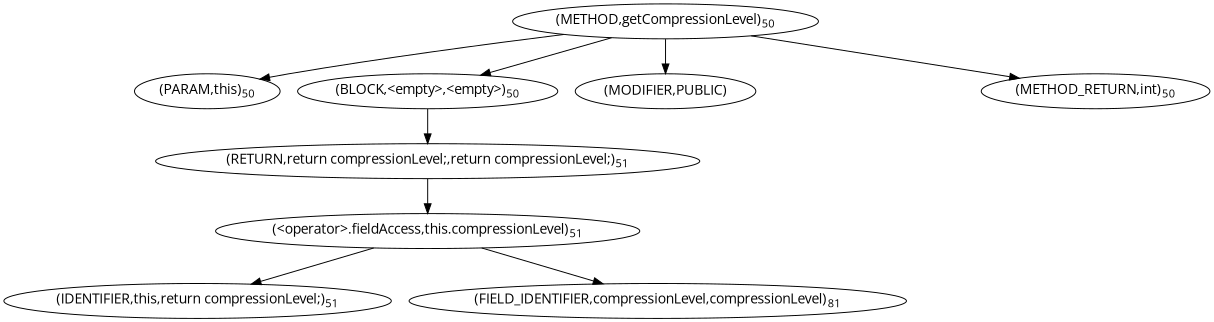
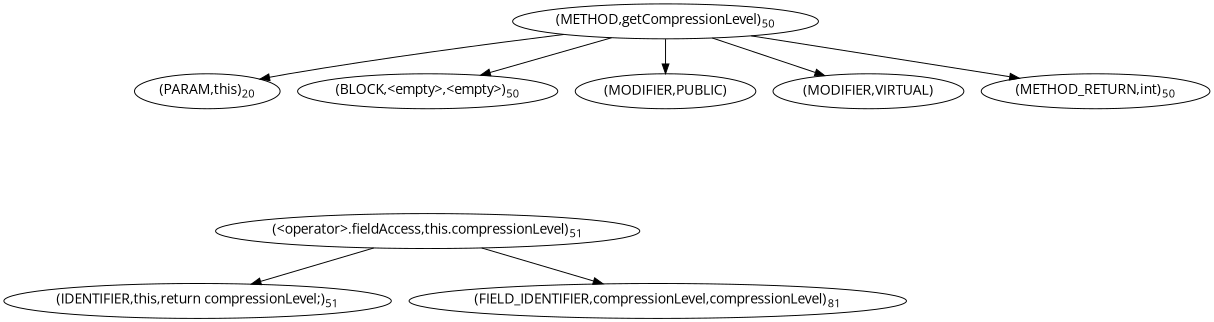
node "(PARAM,this)": text "50" -> "20"
node "(MODIFIER,VIRTUAL)": added
node "(RETURN,return compressionLevel;,return compressionLevel;)": removed
